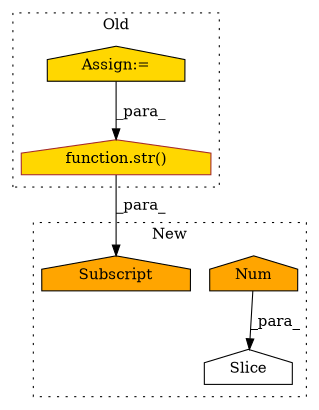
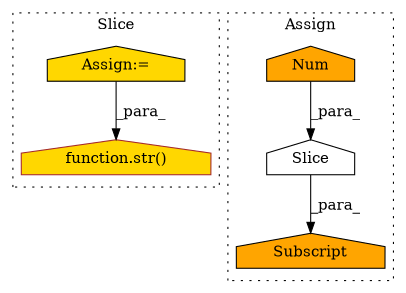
cluster "Old": label "Old" -> "Slice"
edge "function.str()" -> "Subscript": now "Slice" -> "Subscript"
cluster "New": label "New" -> "Assign"
